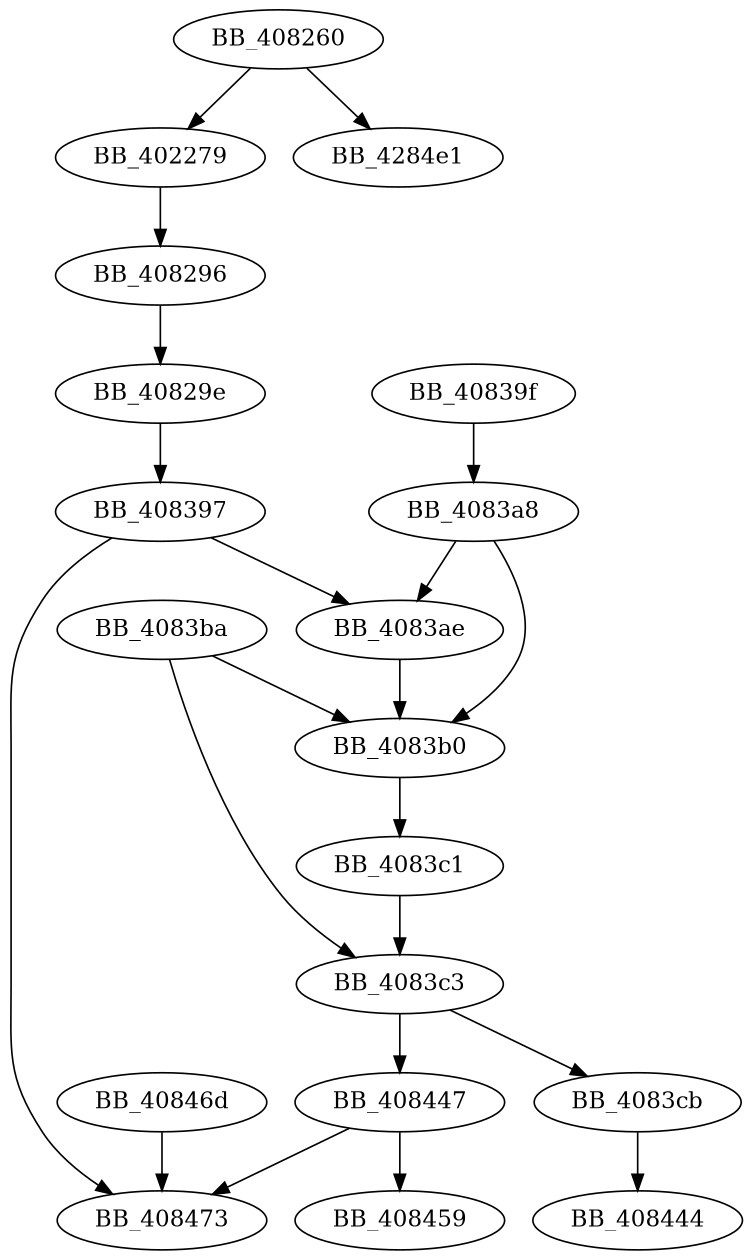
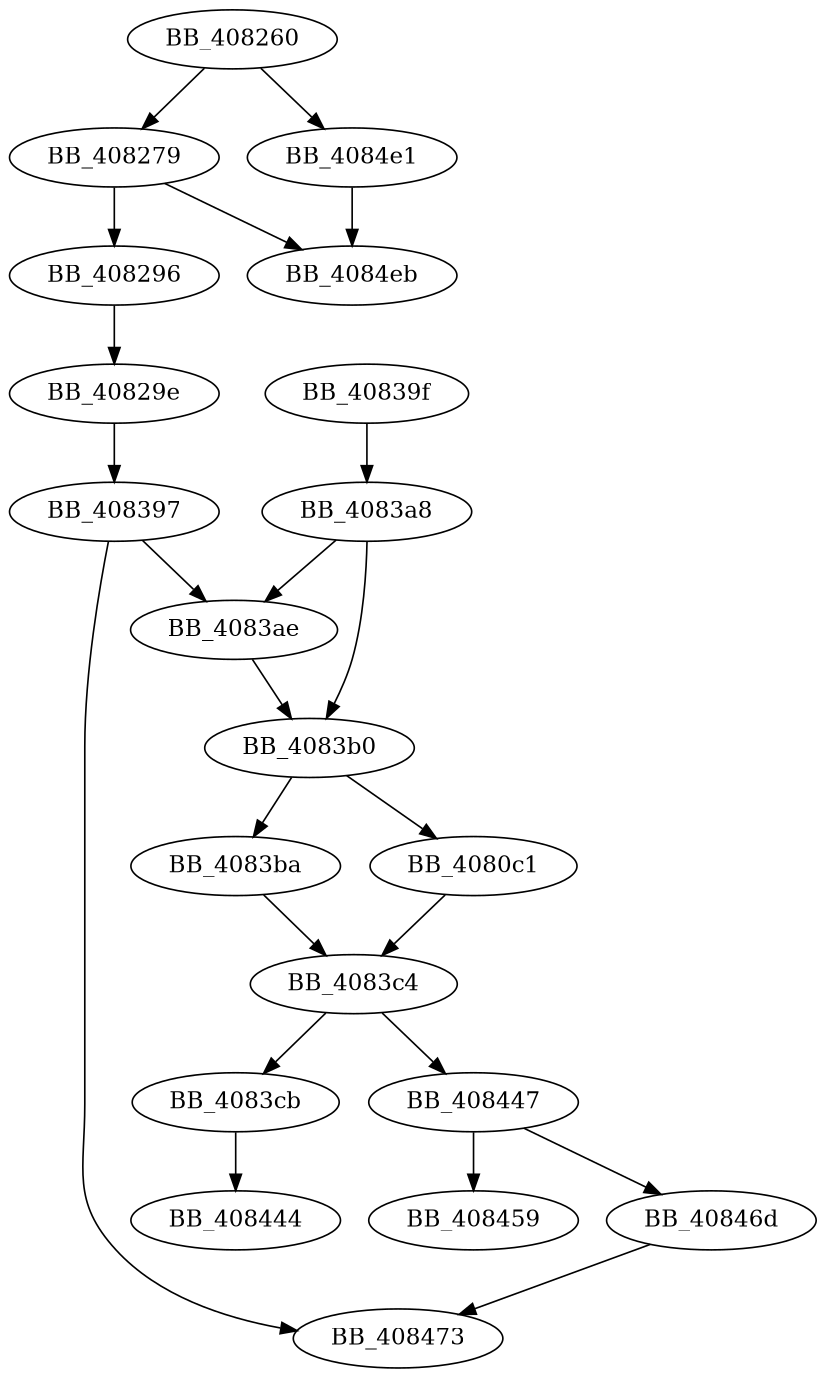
node "BB_402279": label "BB_402279" -> "BB_408279"
node "BB_4284e1": label "BB_4284e1" -> "BB_4084e1"
node "BB_4084eb": added
edge "BB_4083ba" -> "BB_4083b0": reversed
node "BB_4083c1": label "BB_4083c1" -> "BB_4080c1"
node "BB_4083c3": label "BB_4083c3" -> "BB_4083c4"
edge "BB_408447" -> "BB_408473": now "BB_408447" -> "BB_40846d"
